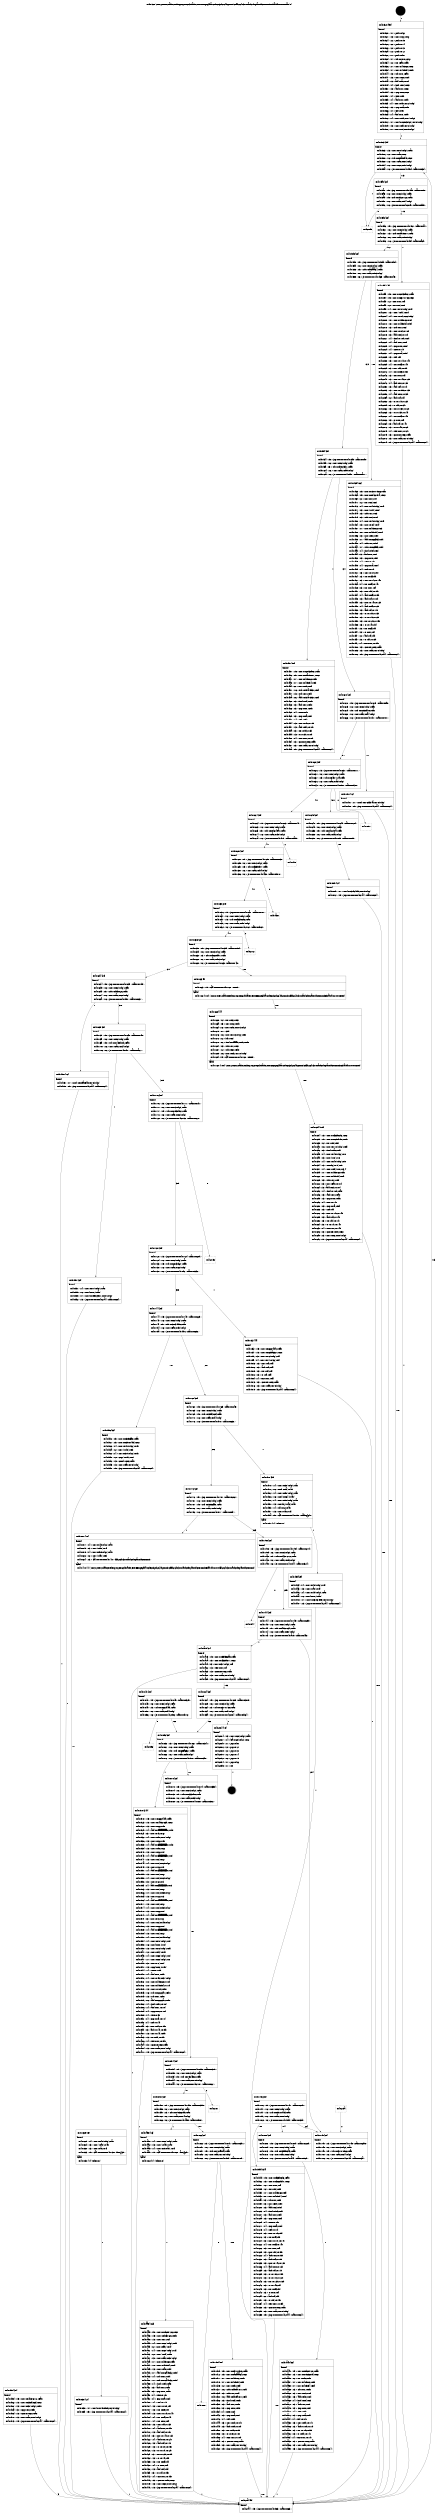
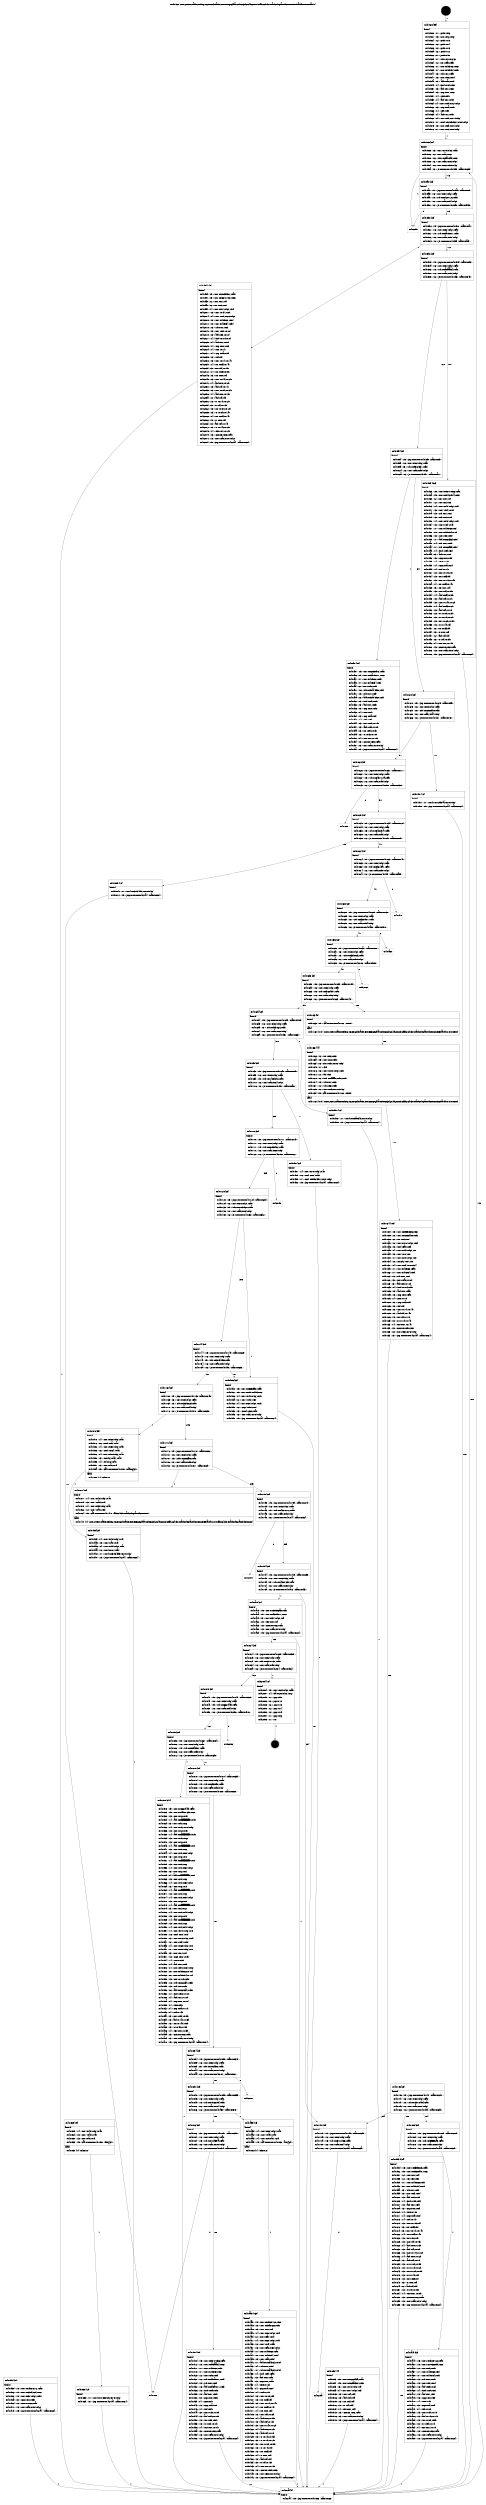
edge "0x40162c [28]" -> "0x401664 [28]": now "0x401648 [28]" -> "0x401664 [28]"
edge "0x401728 [28]" -> "0x4018f2 [44]": now "0x401728 [28]" -> "0x401bbc [33]"
edge "0x401824 [28]" -> "0x40185c [28]": now "0x401824 [28]" -> "0x401840 [28]"
edge "0x401e0b [12]" -> "0x4021a4 [5]": now "0x401e0b [12]" -> "0x4018e8"
edge "0x40215a" -> "0x4017d0 [28]": reversed
edge "0x401b5d [27]" -> "0x4021a4 [5]": label " 5" -> " 1"
